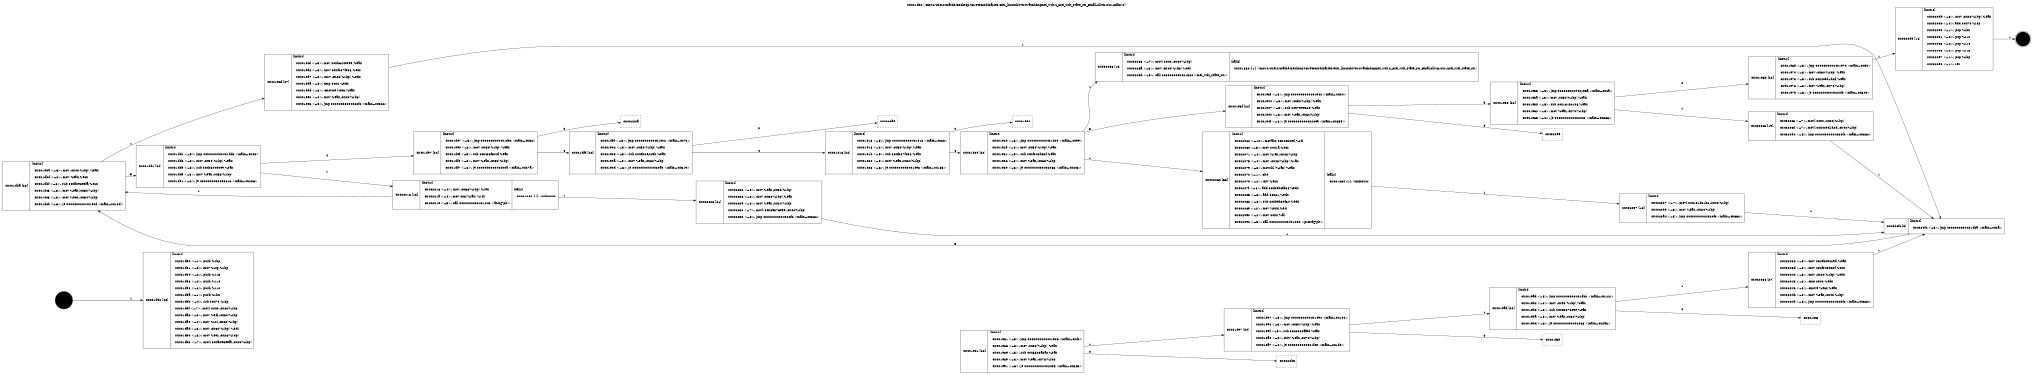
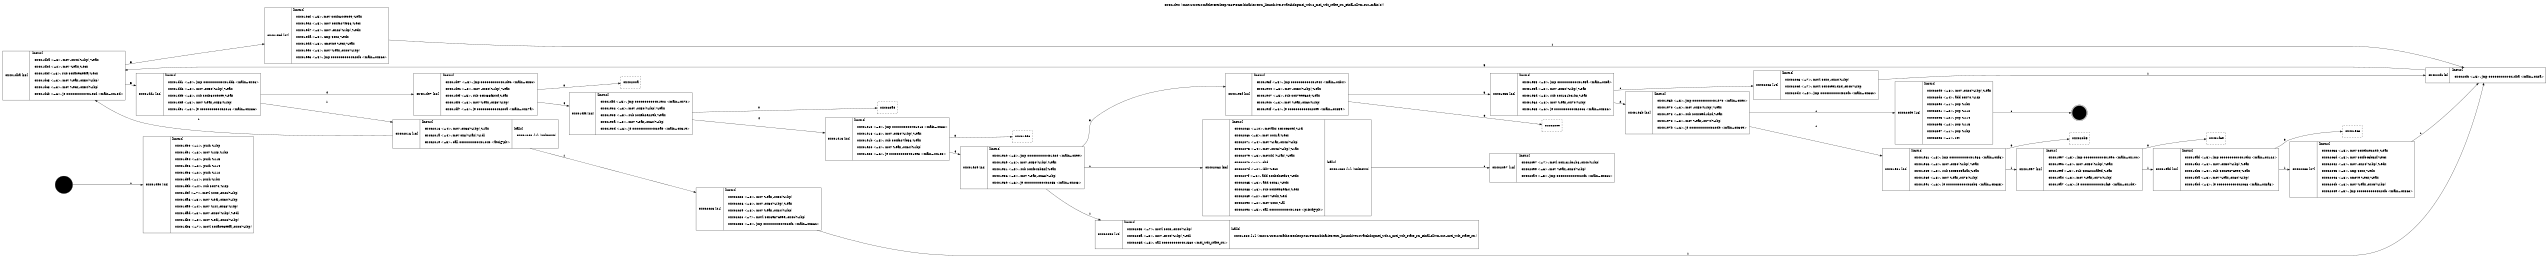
edge "0x401e6b [22]" -> "0x401e81 [22]": added, label "1"
edge "0x401dba [23]" -> "0x401ecd [27]": label " 1" -> " 5"
edge "0x402097 [18]" -> "0x4020fc [5]": removed, label "1"
